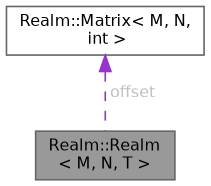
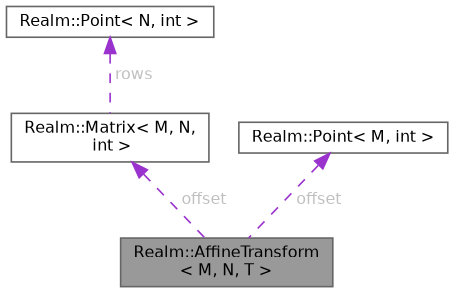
node "Realm::Point< N, int >": added
node "Realm::Point< M, int >": added
node "Realm::Realm < M, N, T >": label "Realm::Realm < M, N, T >" -> "Realm::AffineTransform < M, N, T >"
